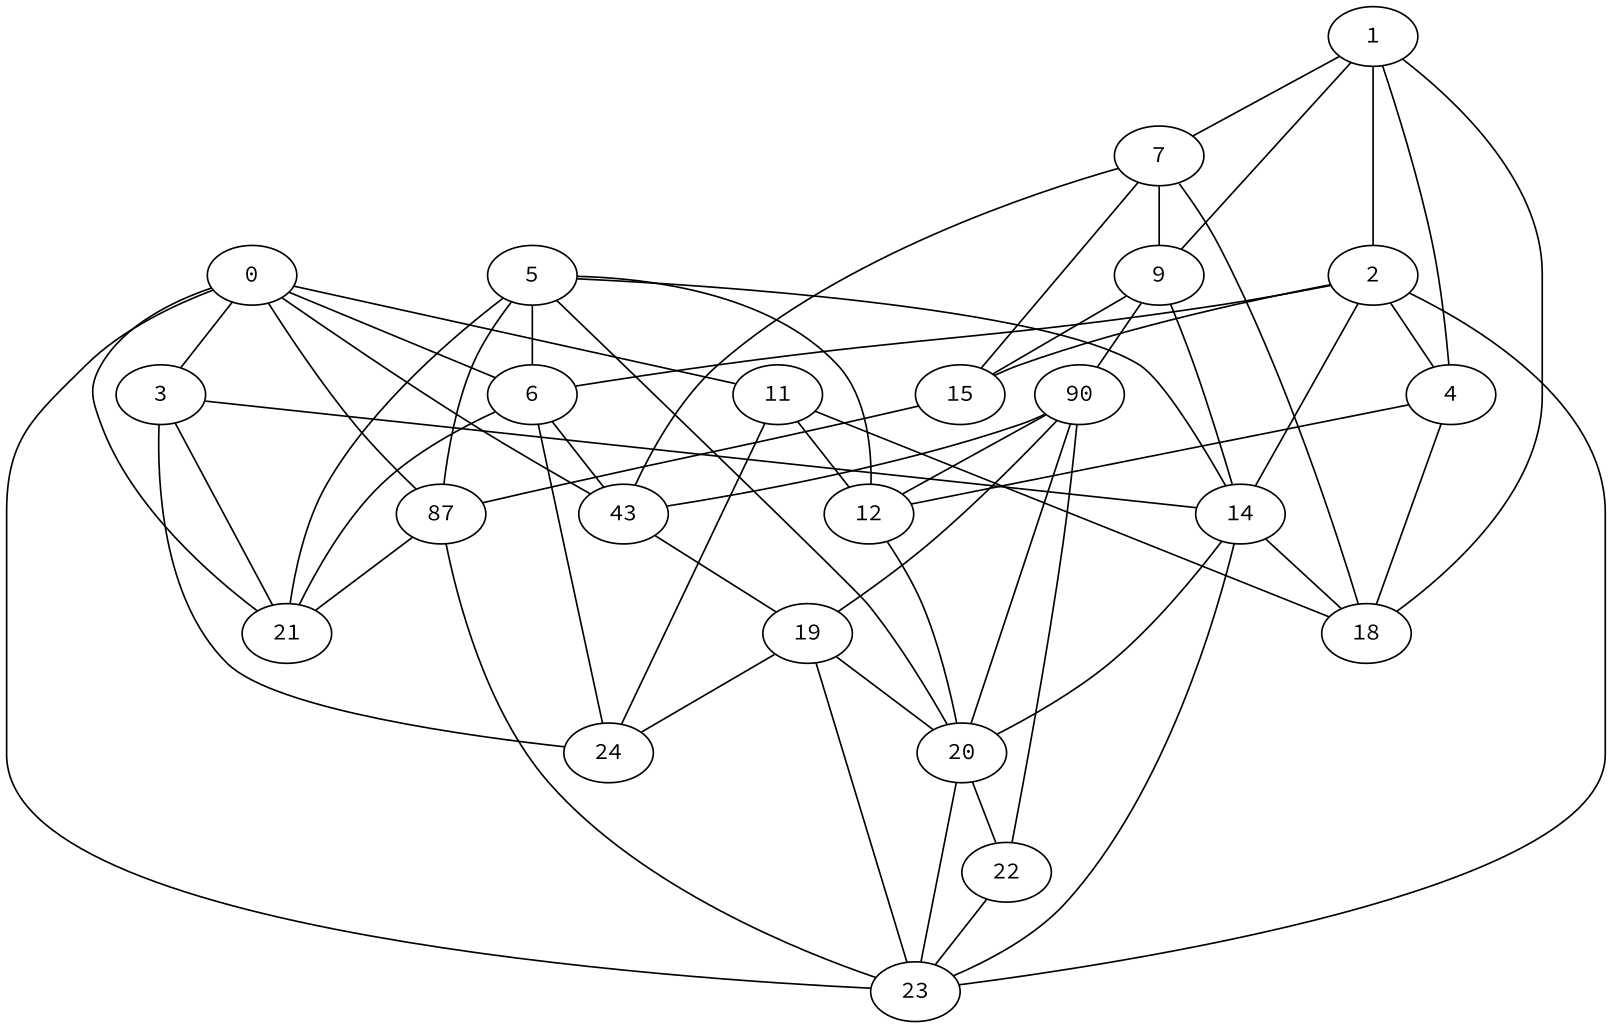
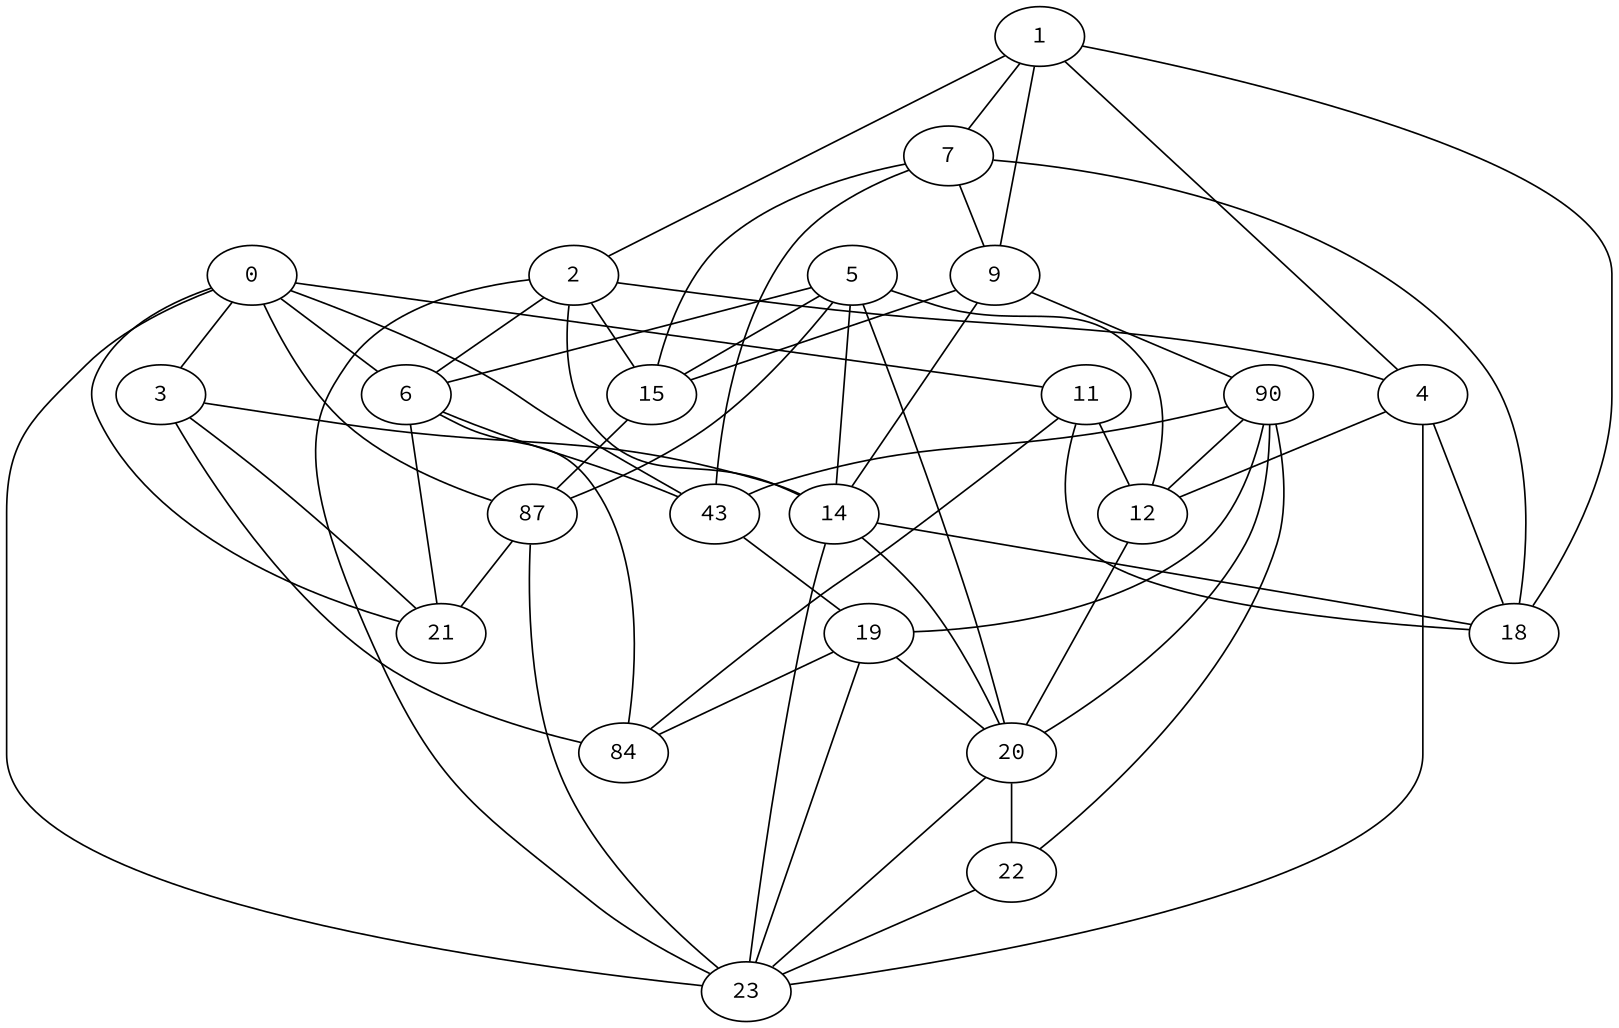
edge "5" -- "21": now "5" -- "15"
node "24": label "24" -> "84"
edge "4" -- "23": added
